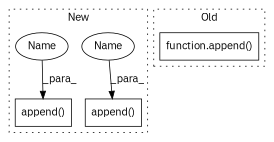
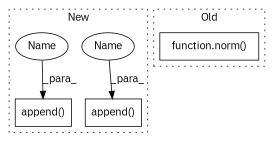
node "function.append()": label "function.append()" -> "function.norm()"
